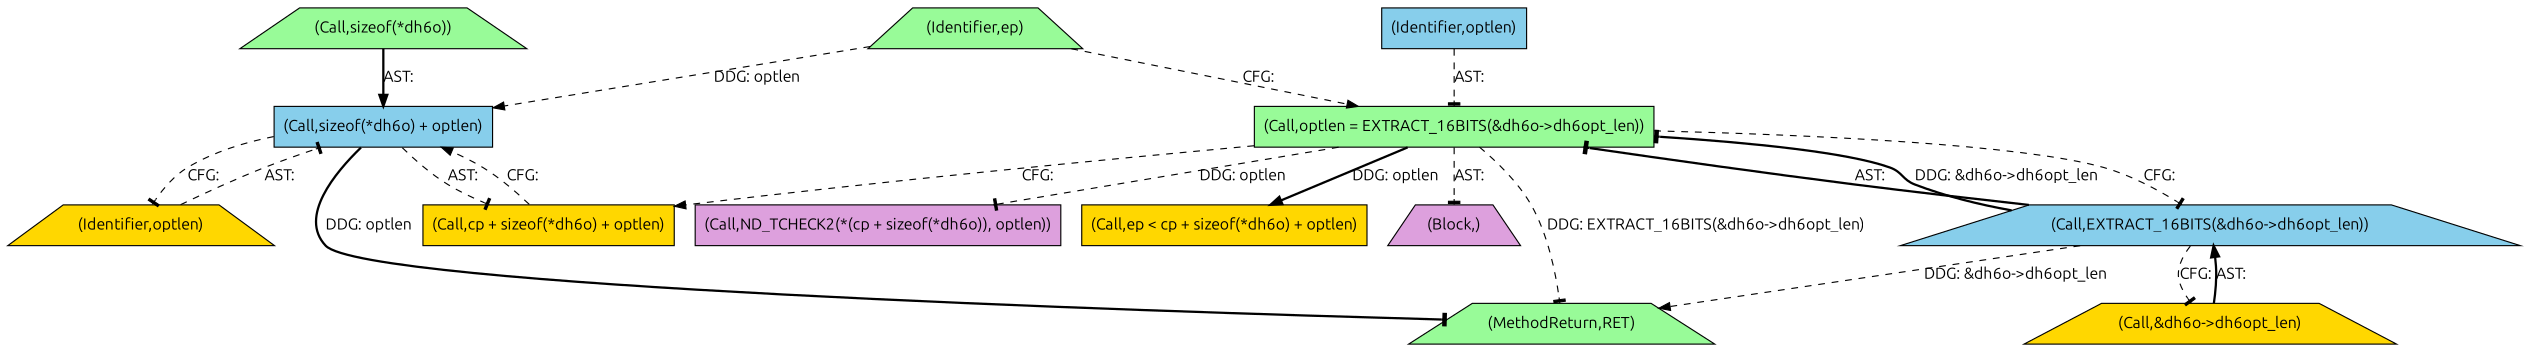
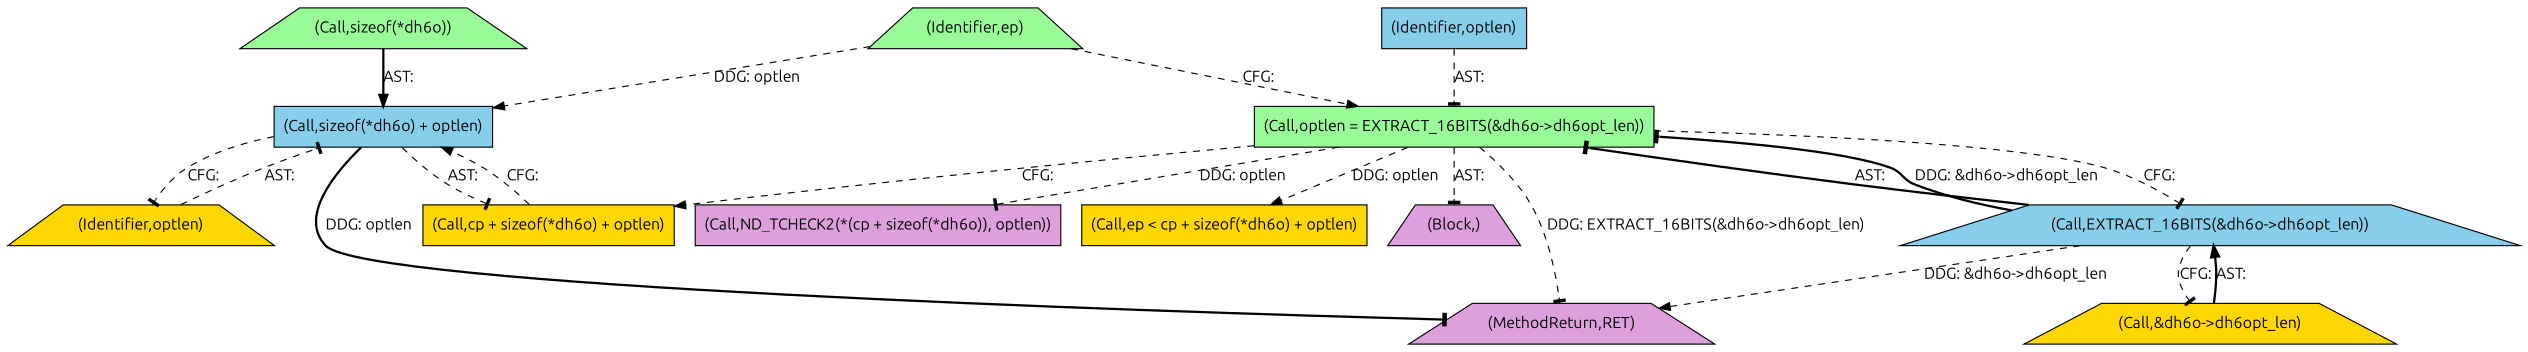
edge "(Call,optlen = EXTRACT_16BITS(&dh6o->dh6opt_len))" -> "(Call,ep < cp + sizeof(*dh6o) + optlen)": style bold -> dashed
node "(MethodReturn,RET)": fillcolor palegreen -> plum
